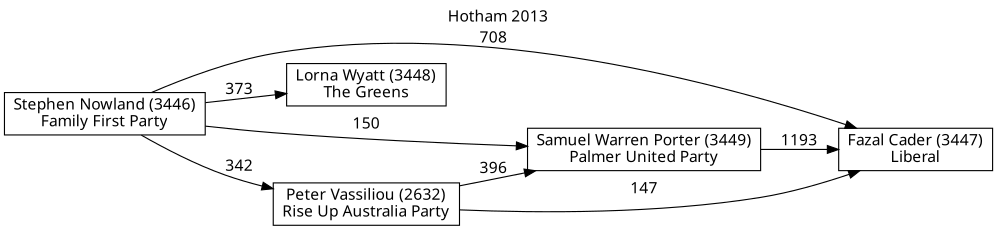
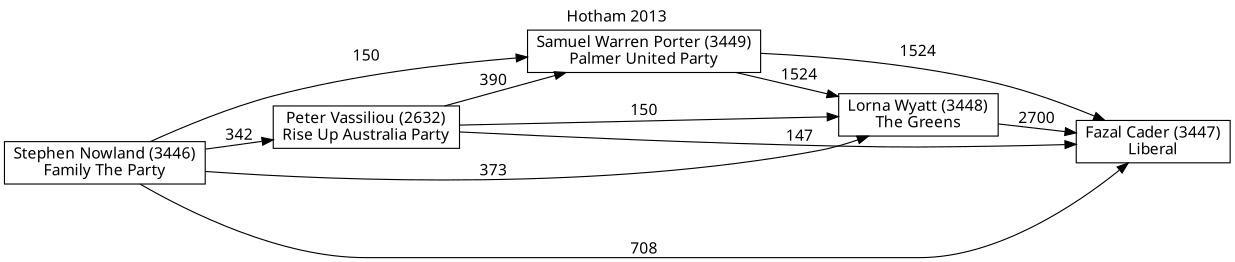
edge "Samuel Warren Porter (3449) Palmer United Party" -> "Lorna Wyatt (3448) The Greens": added, label "1524"
node "Stephen Nowland (3446) Family First Party": label "Stephen Nowland (3446) Family First Party" -> "Stephen Nowland (3446) Family The Party"
edge "Peter Vassiliou (2632) Rise Up Australia Party" -> "Lorna Wyatt (3448) The Greens": added, label "150"
edge "Lorna Wyatt (3448) The Greens" -> "Fazal Cader (3447) Liberal": added, label "2700"
edge "Samuel Warren Porter (3449) Palmer United Party" -> "Fazal Cader (3447) Liberal": label "1193" -> "1524"
edge "Peter Vassiliou (2632) Rise Up Australia Party" -> "Samuel Warren Porter (3449) Palmer United Party": label "396" -> "390"
